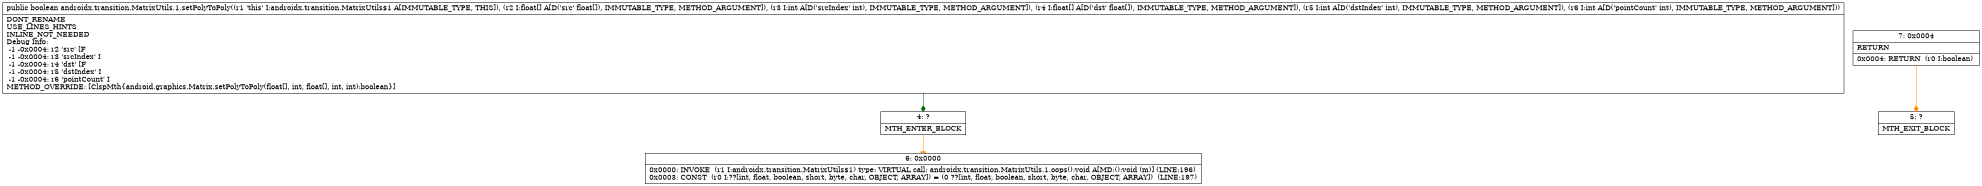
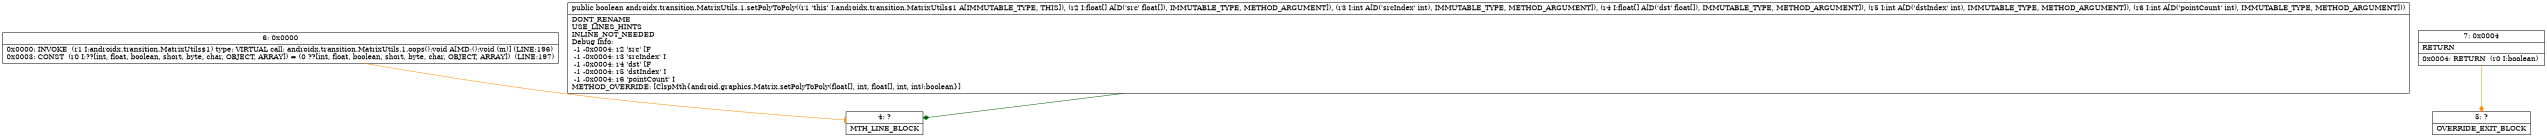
node "4: ?": text "MTH_ENTER_BLOCK" -> "MTH_LINE_BLOCK"
node "5: ?": text "MTH_EXIT_BLOCK" -> "OVERRIDE_EXIT_BLOCK"
edge "4: ?" -> "6: 0x0000": reversed
